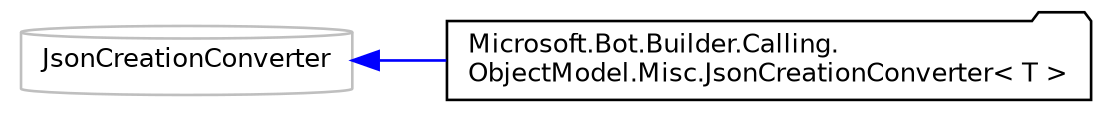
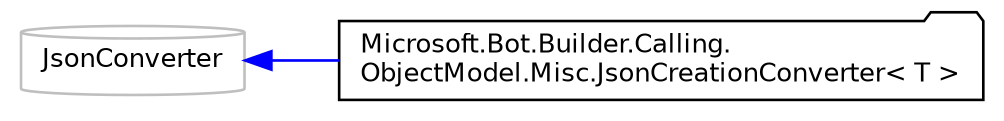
node "JsonCreationConverter": label "JsonCreationConverter" -> "JsonConverter"
